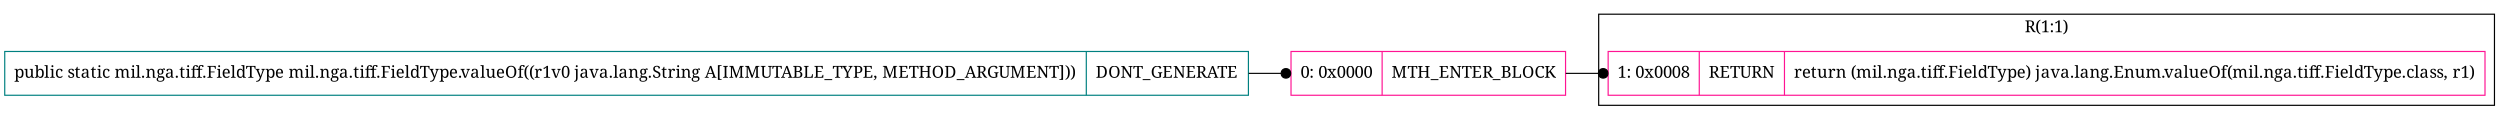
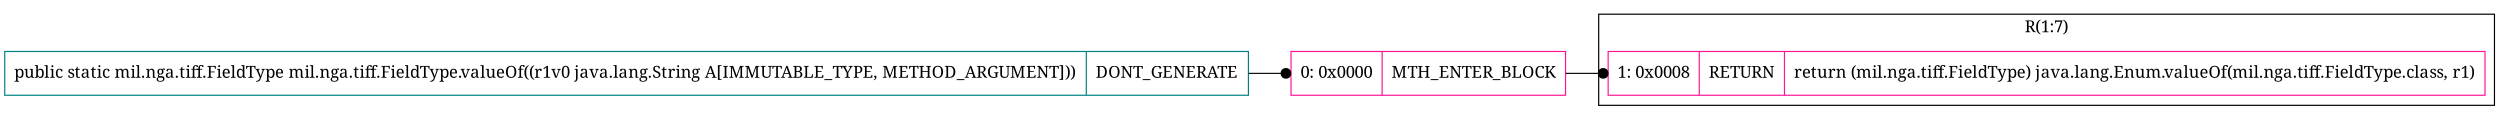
cluster "R(1:1)": label "R(1:1)" -> "R(1:7)"
